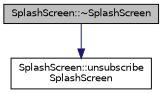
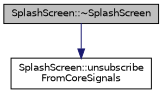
node "SplashScreen::unsubscribe SplashScreen": label "SplashScreen::unsubscribe SplashScreen" -> "SplashScreen::unsubscribe FromCoreSignals"
